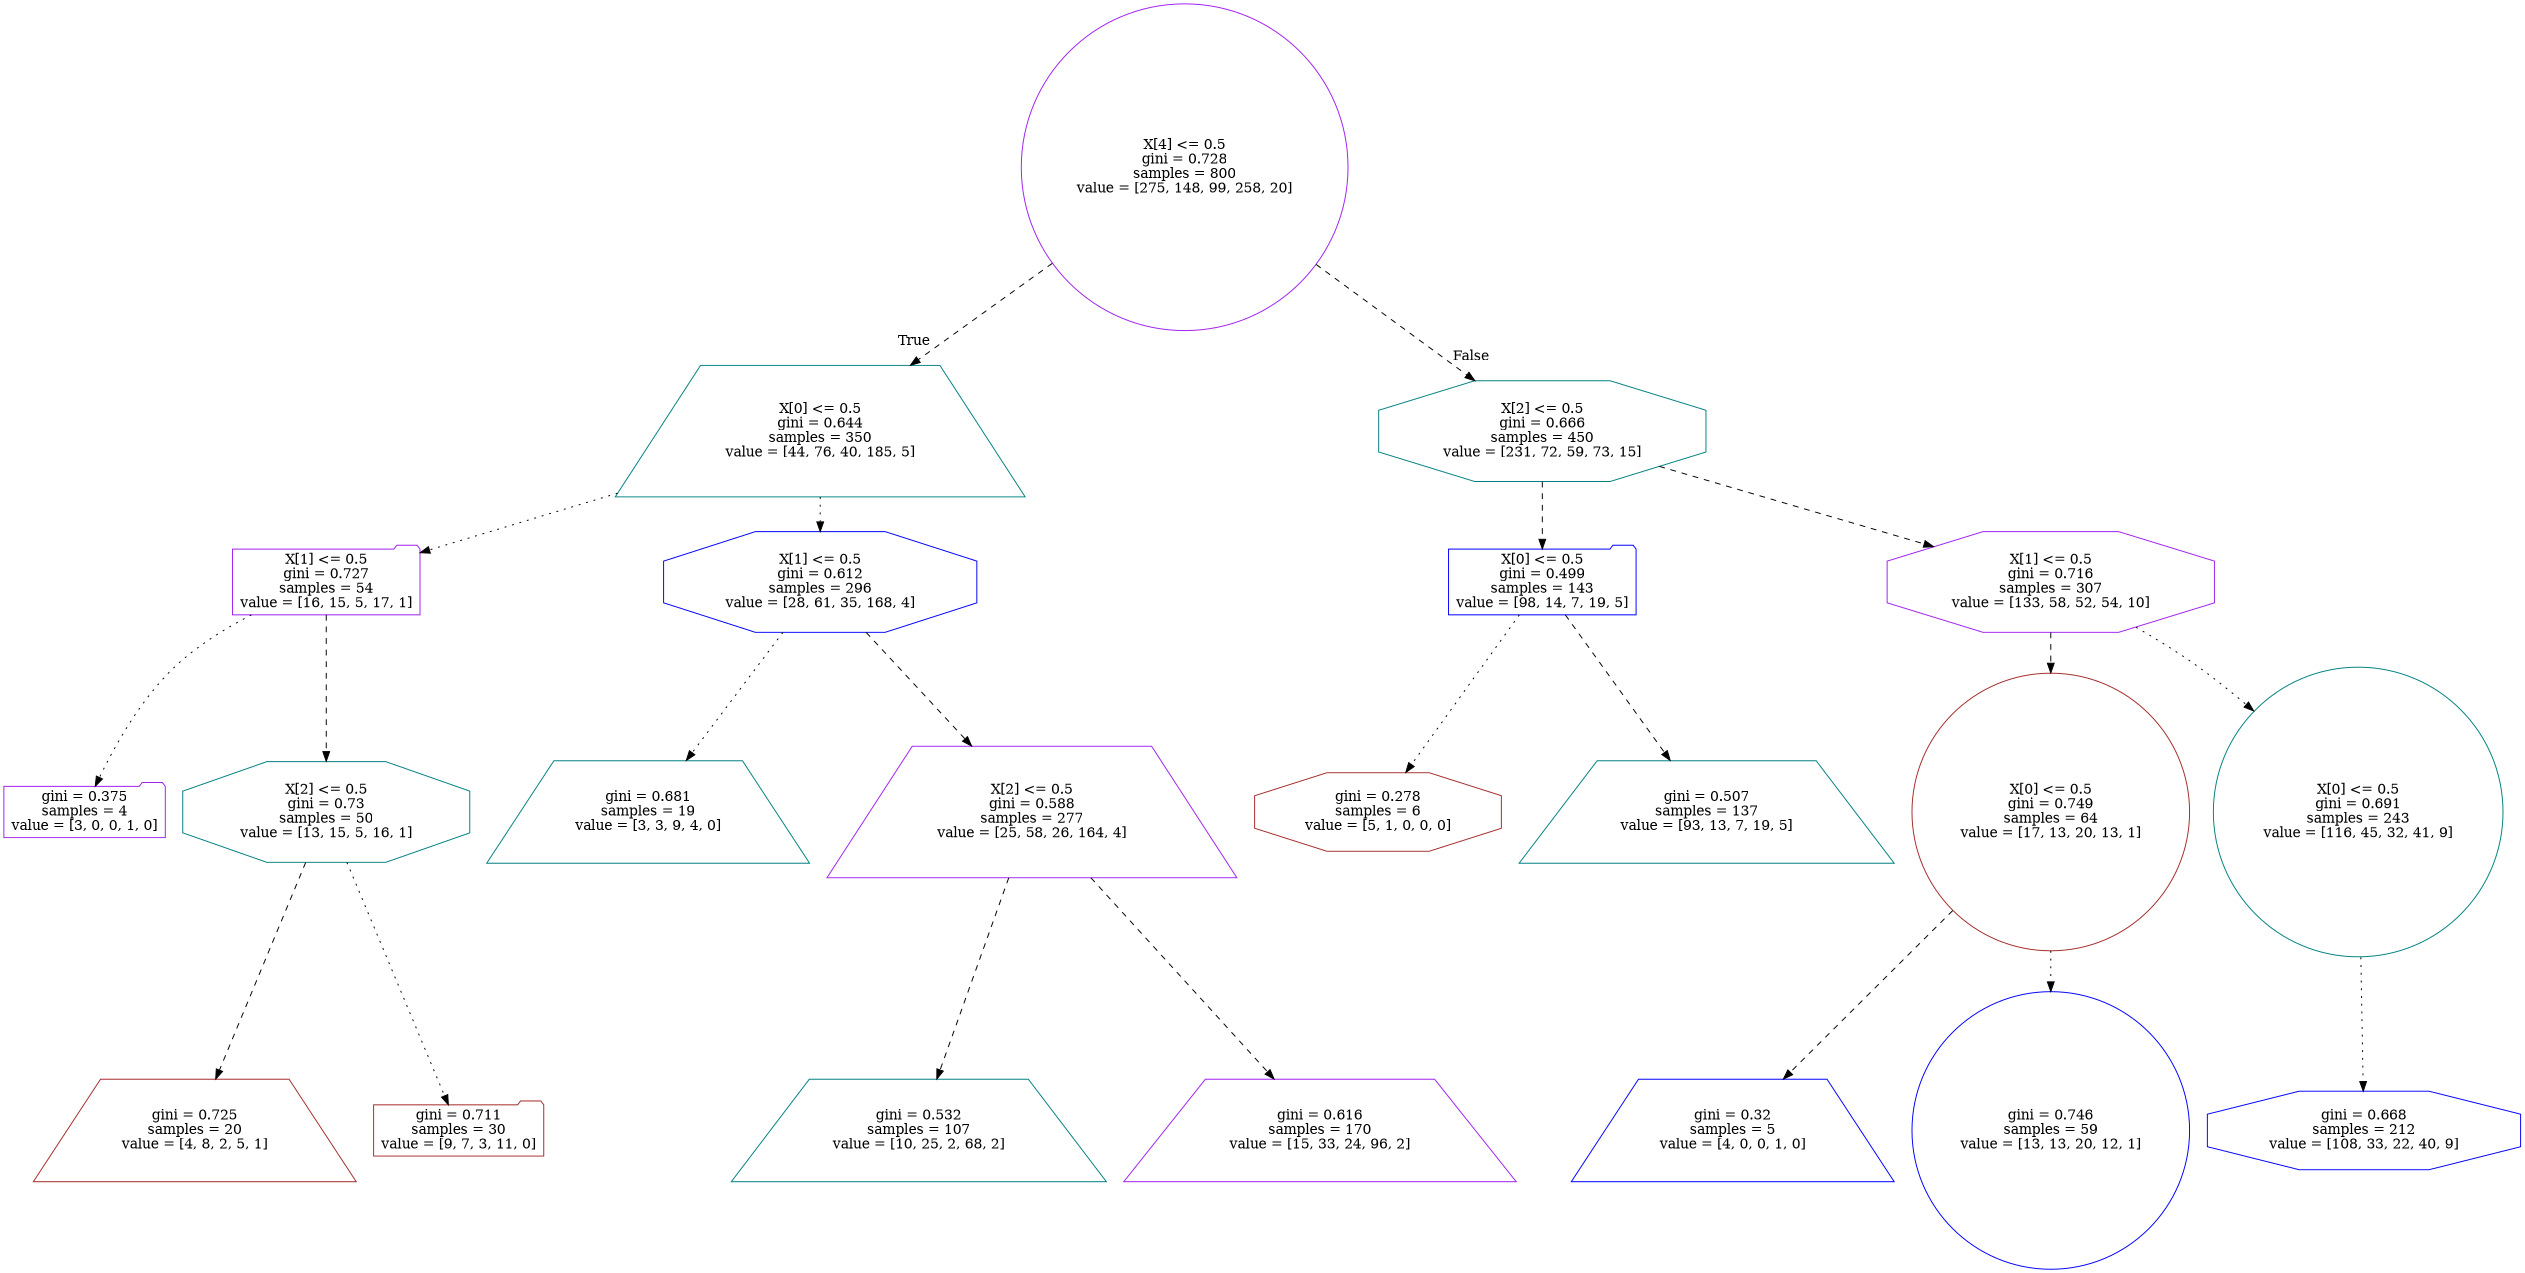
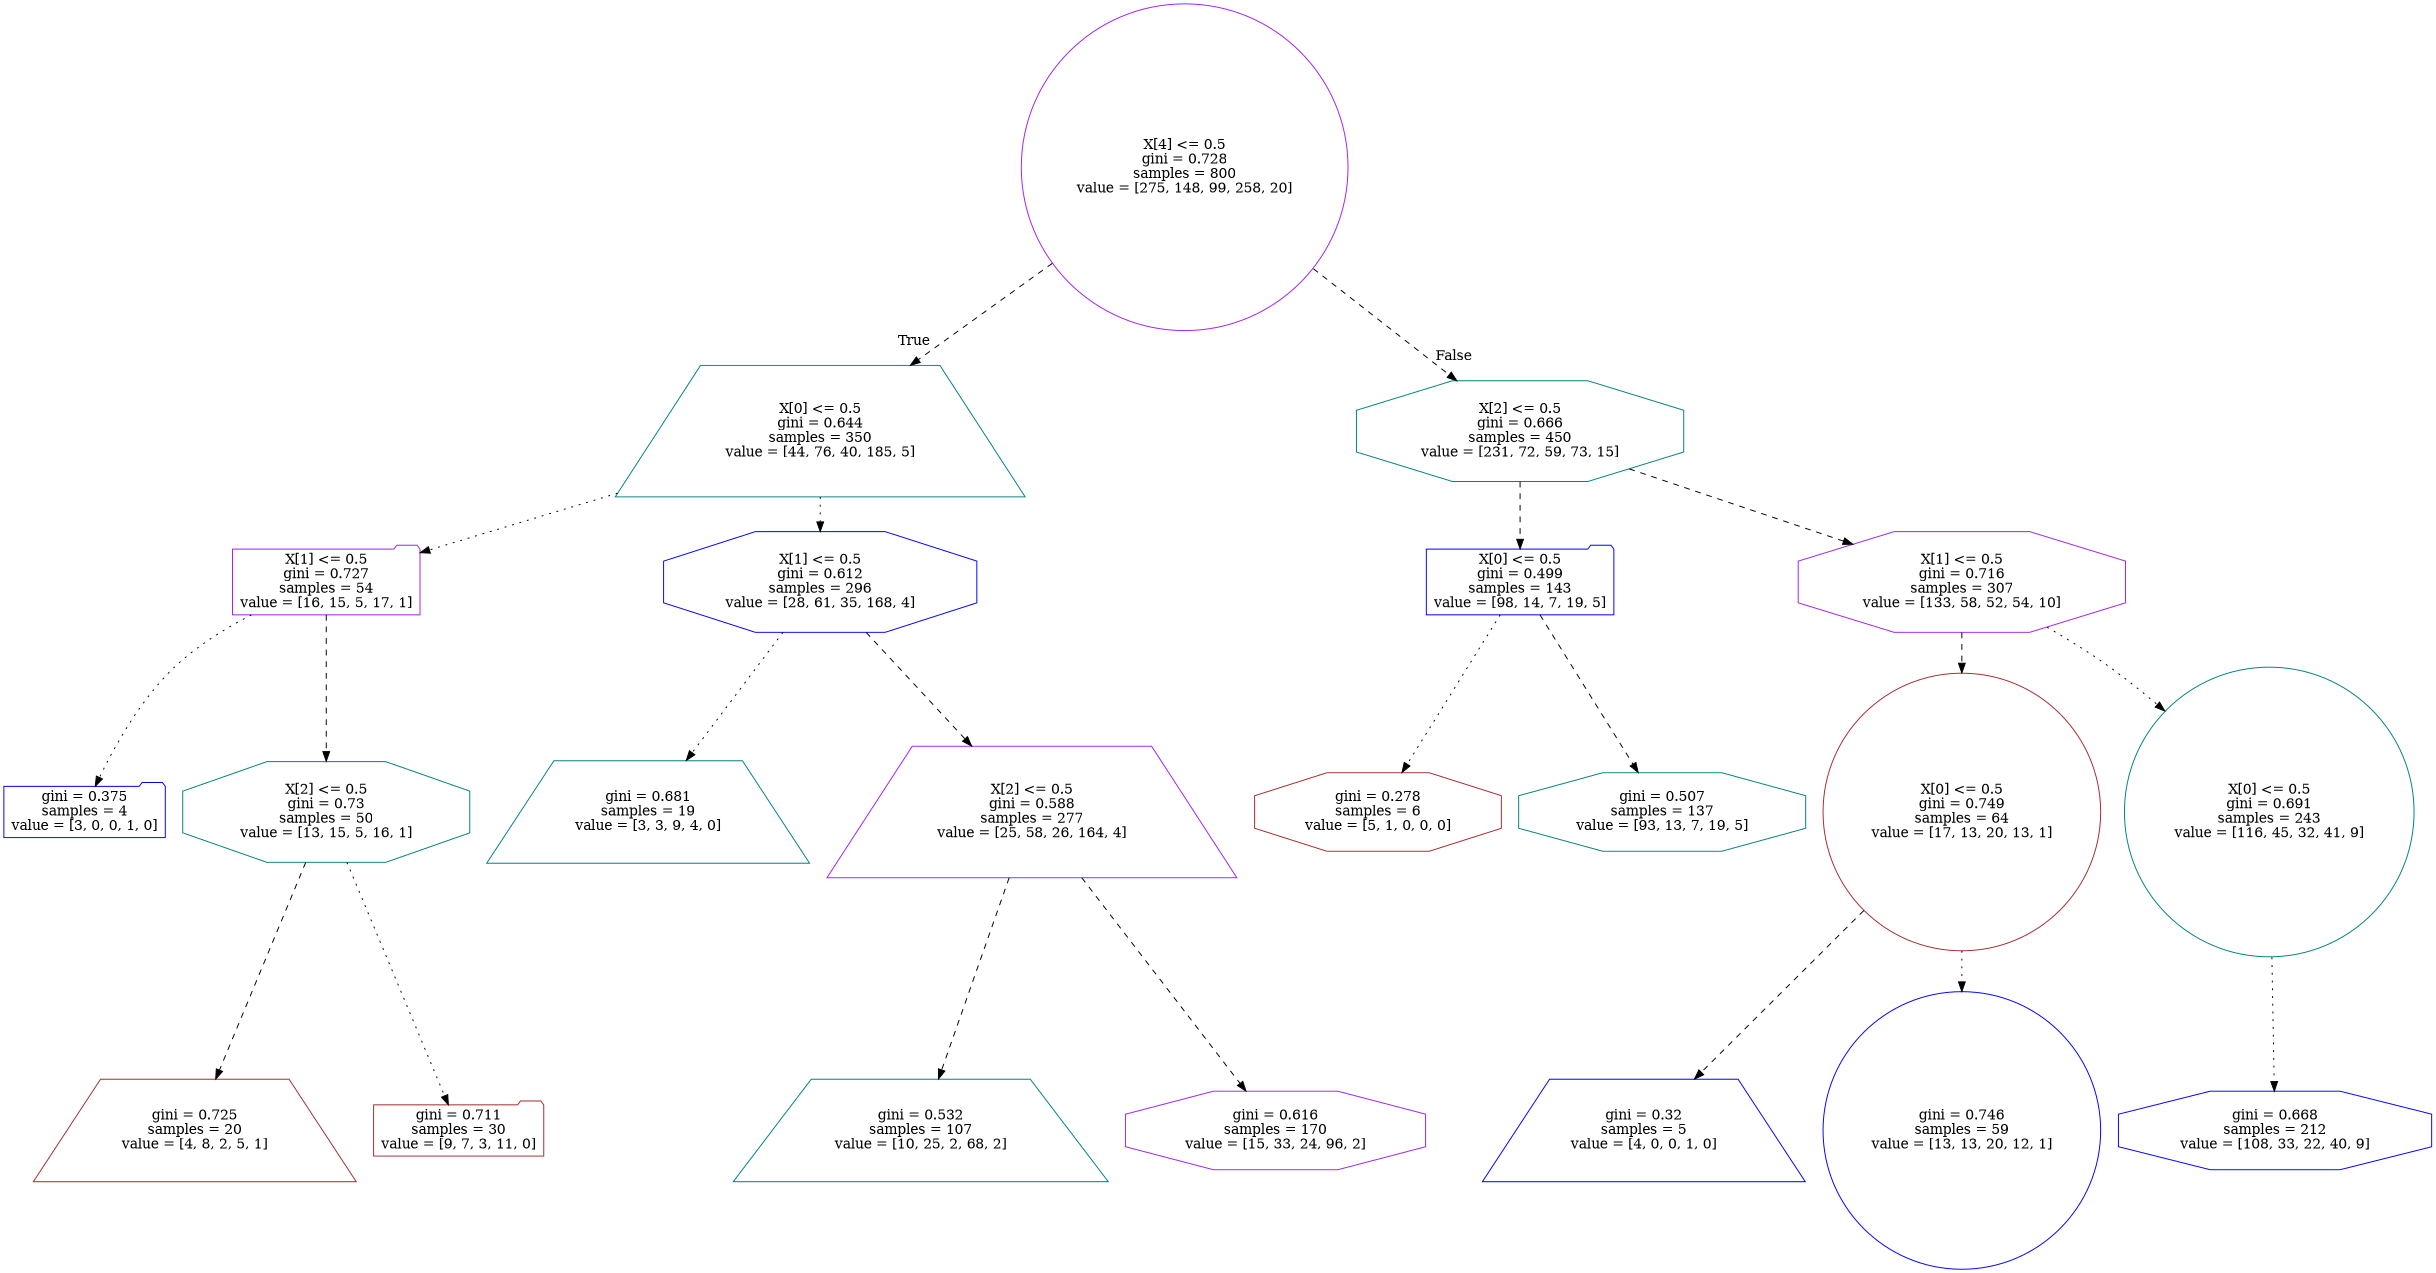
node "gini = 0.375 samples = 4 value = [3, 0, 0, 1, 0]": color purple -> blue
node "gini = 0.507 samples = 137 value = [93, 13, 7, 19, 5]": shape trapezium -> octagon
node "gini = 0.616 samples = 170 value = [15, 33, 24, 96, 2]": shape trapezium -> octagon
